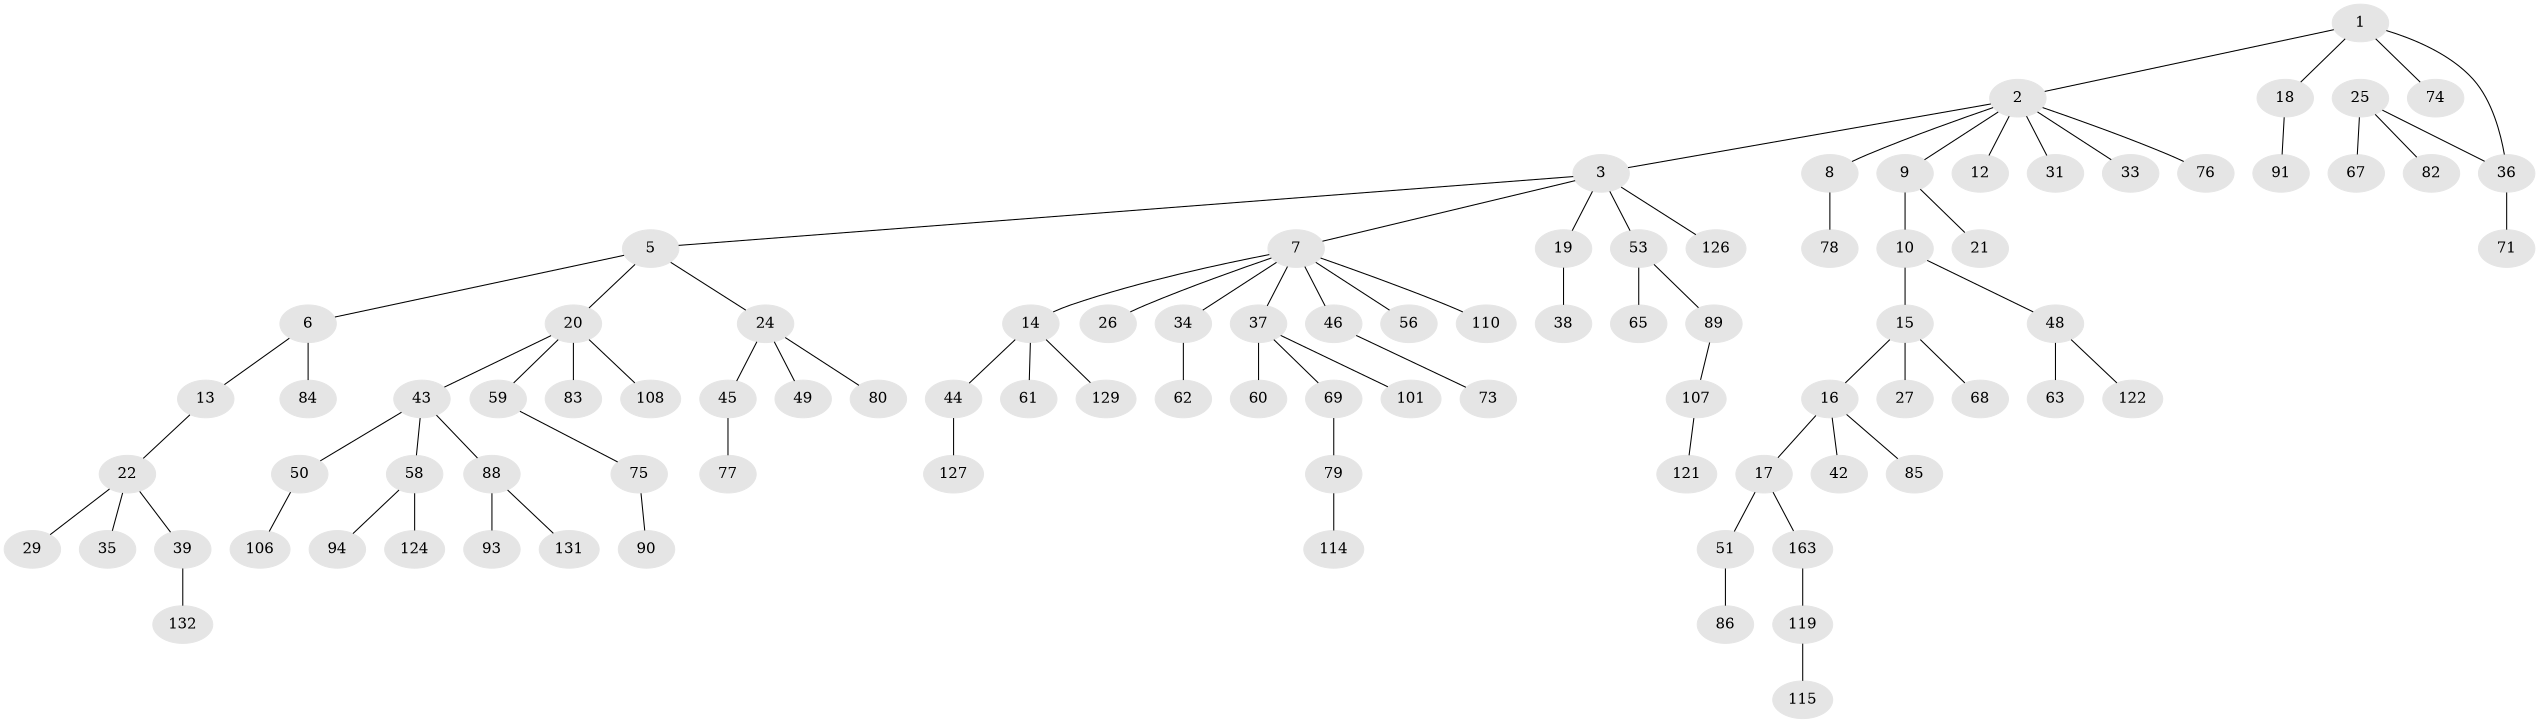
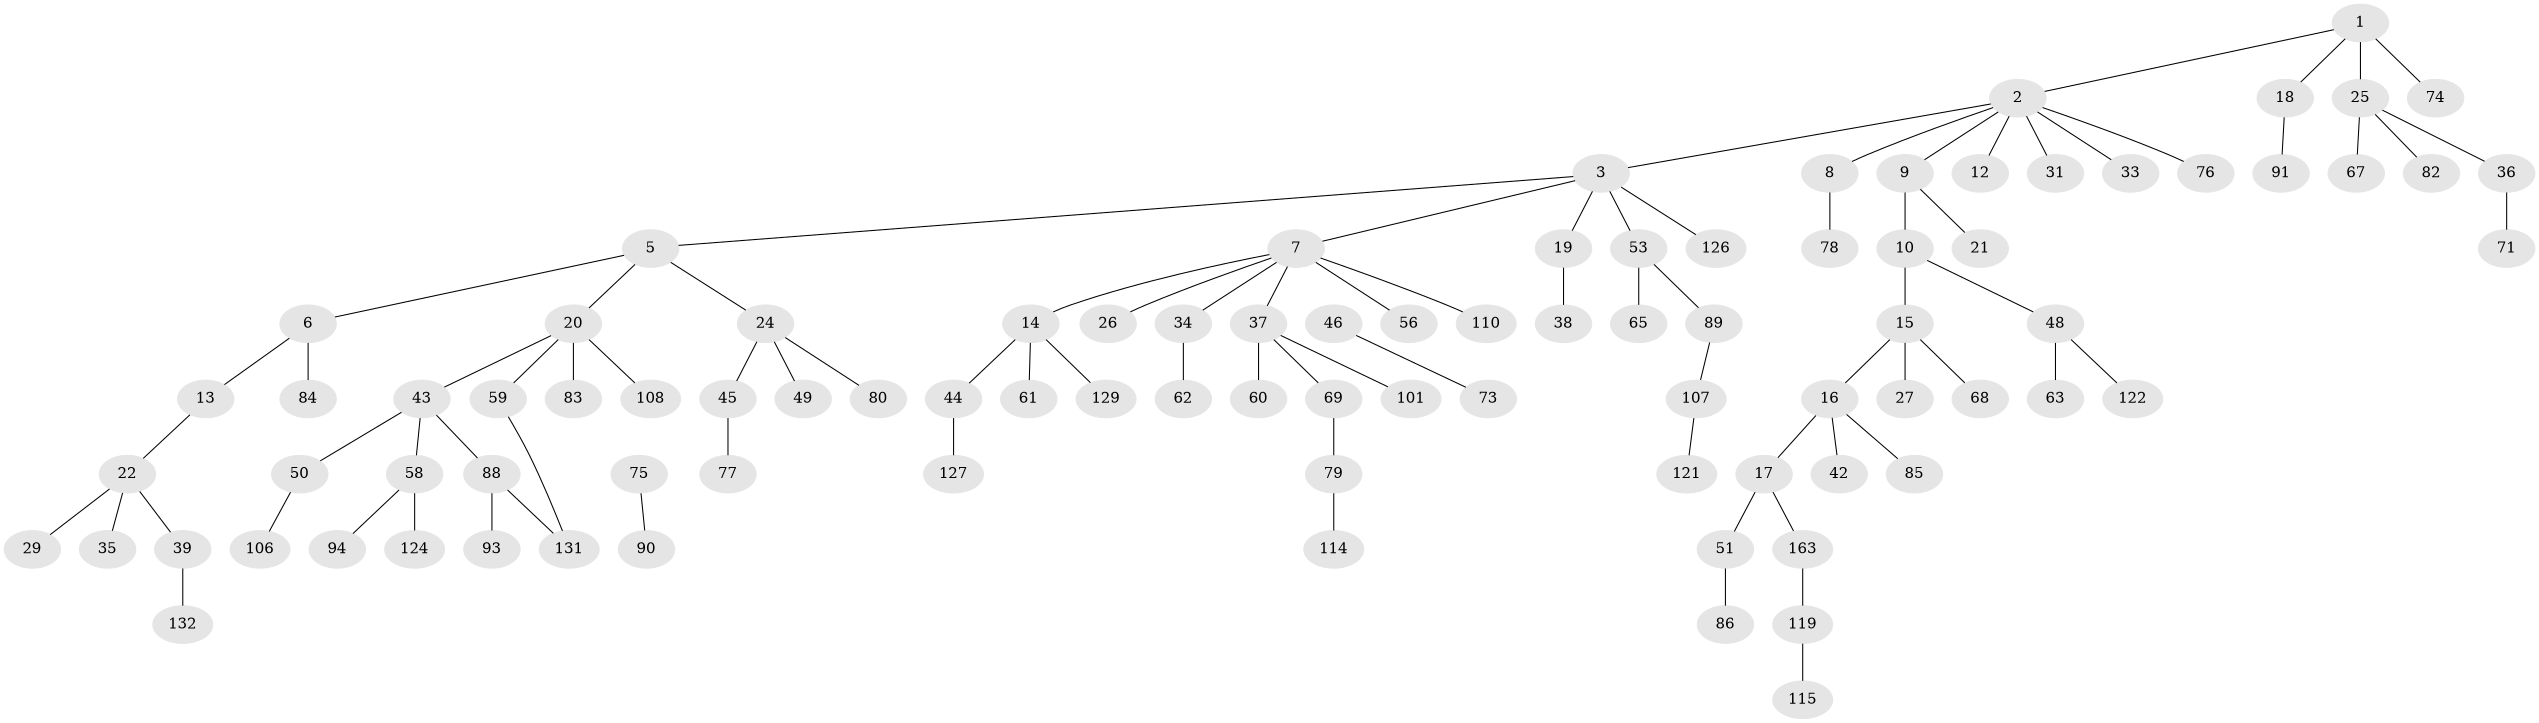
edge "1" -- "36": now "1" -- "25"
edge "7" -- "46": removed
edge "59" -- "75": now "59" -- "131"
